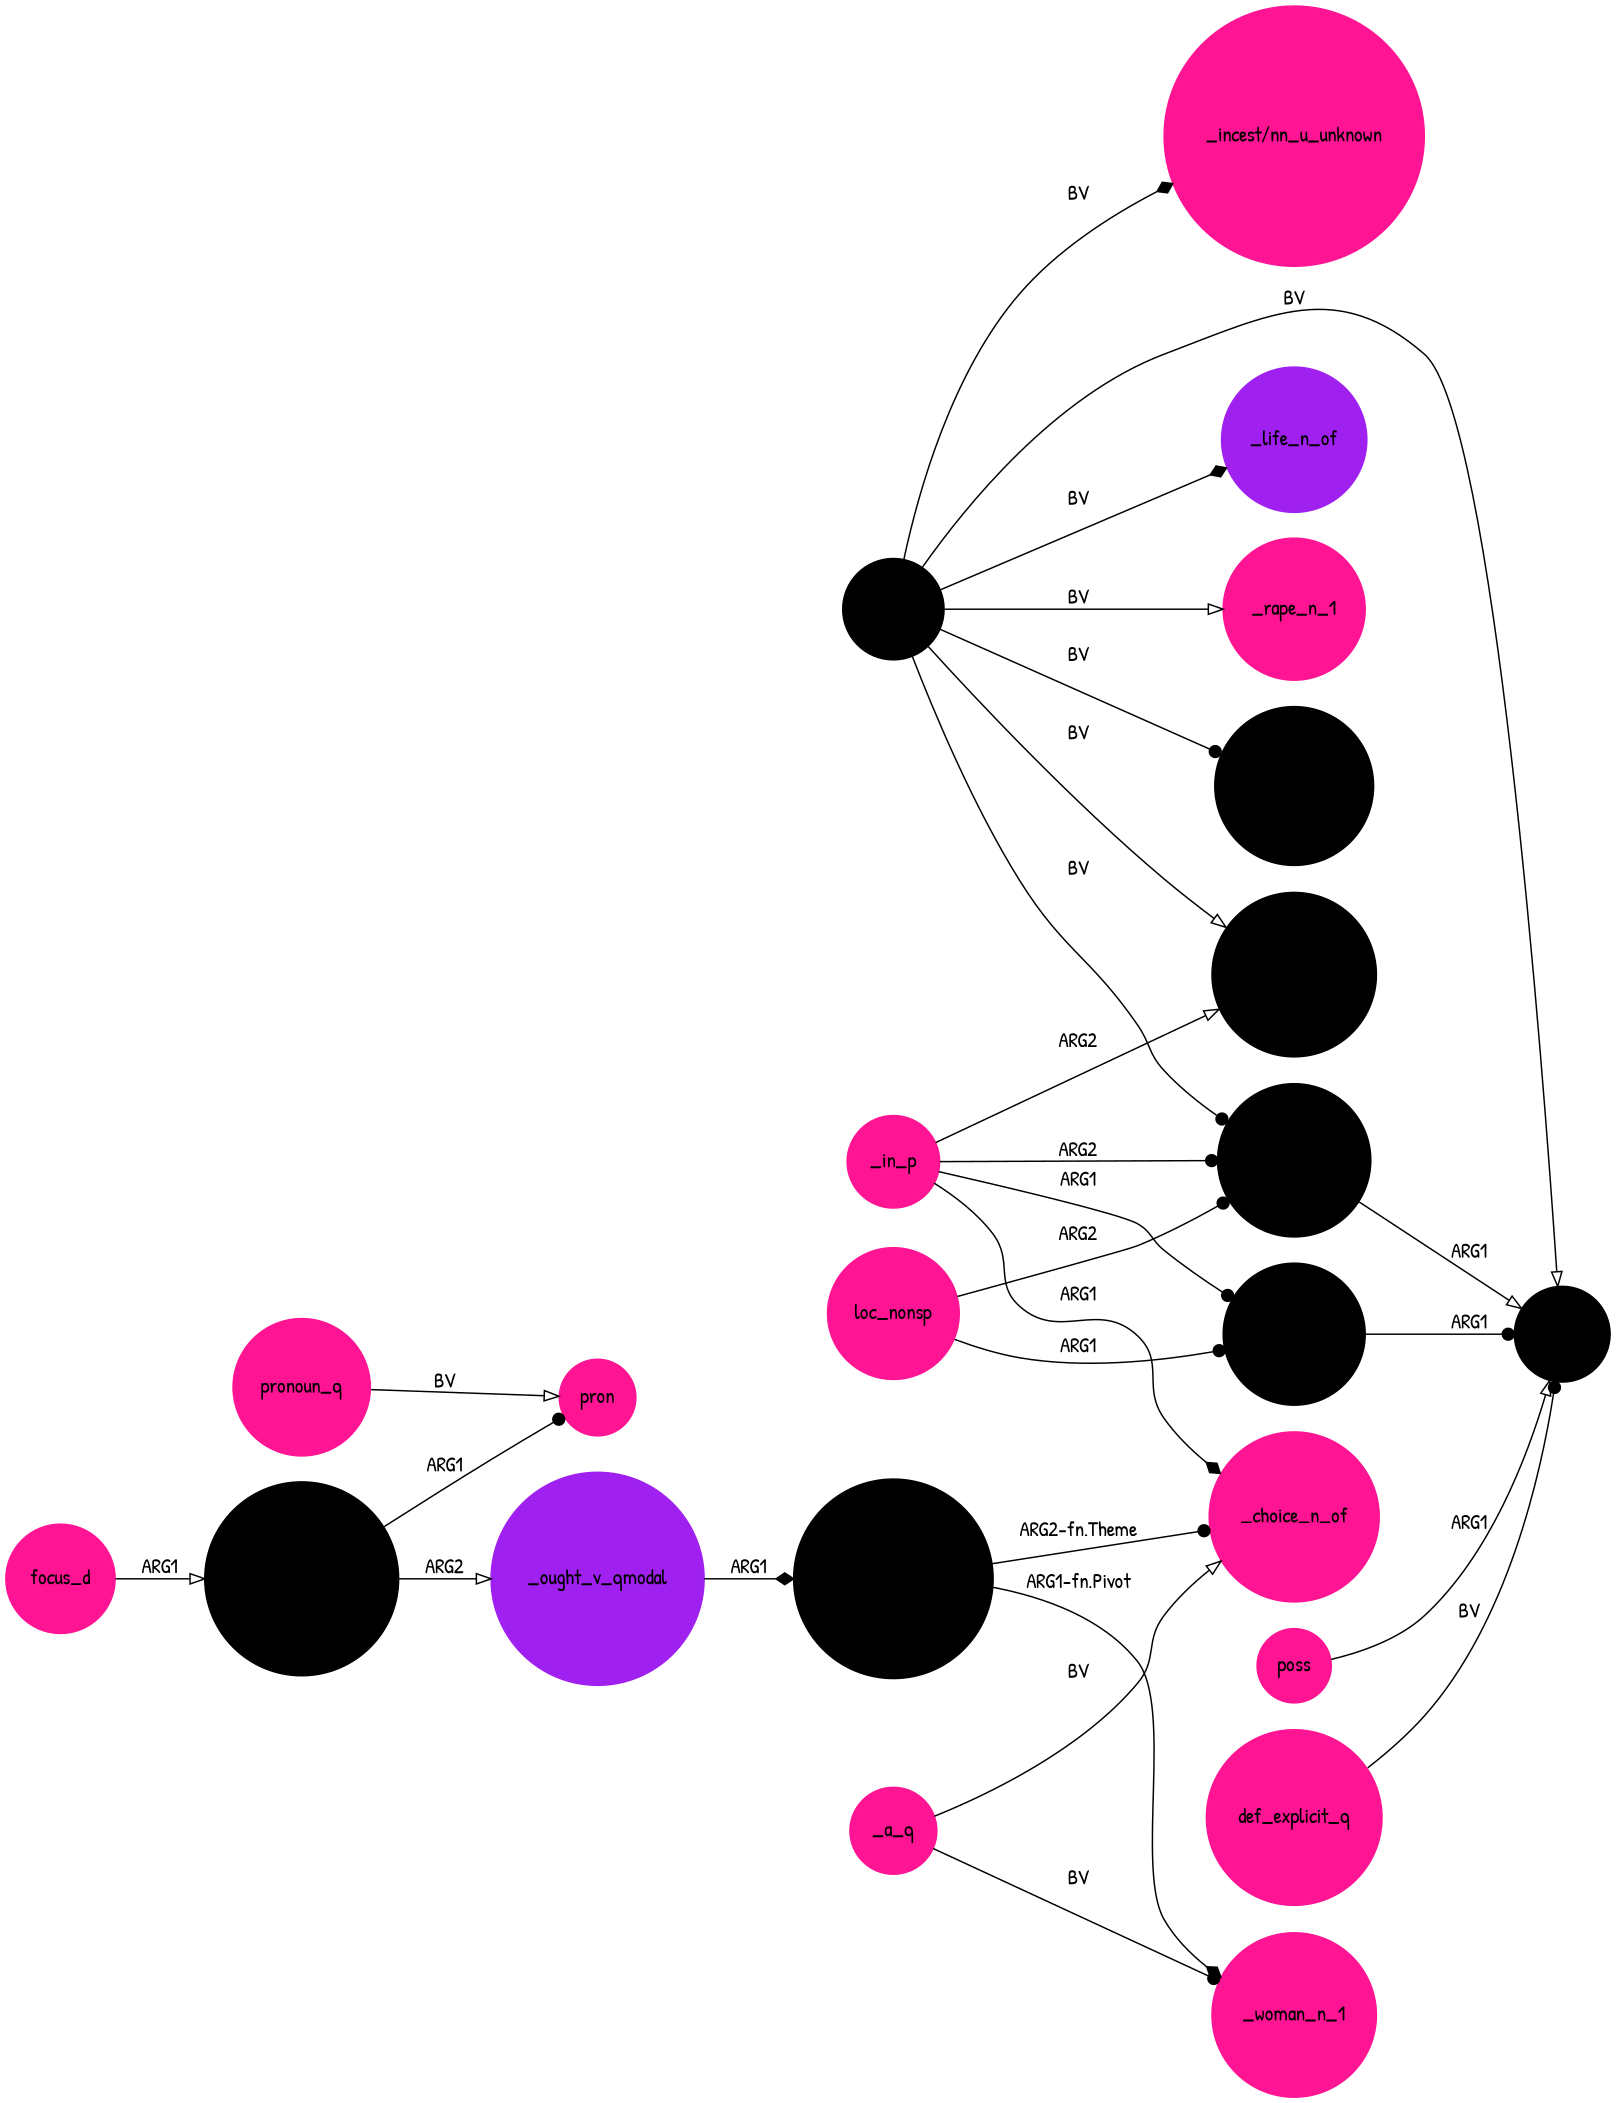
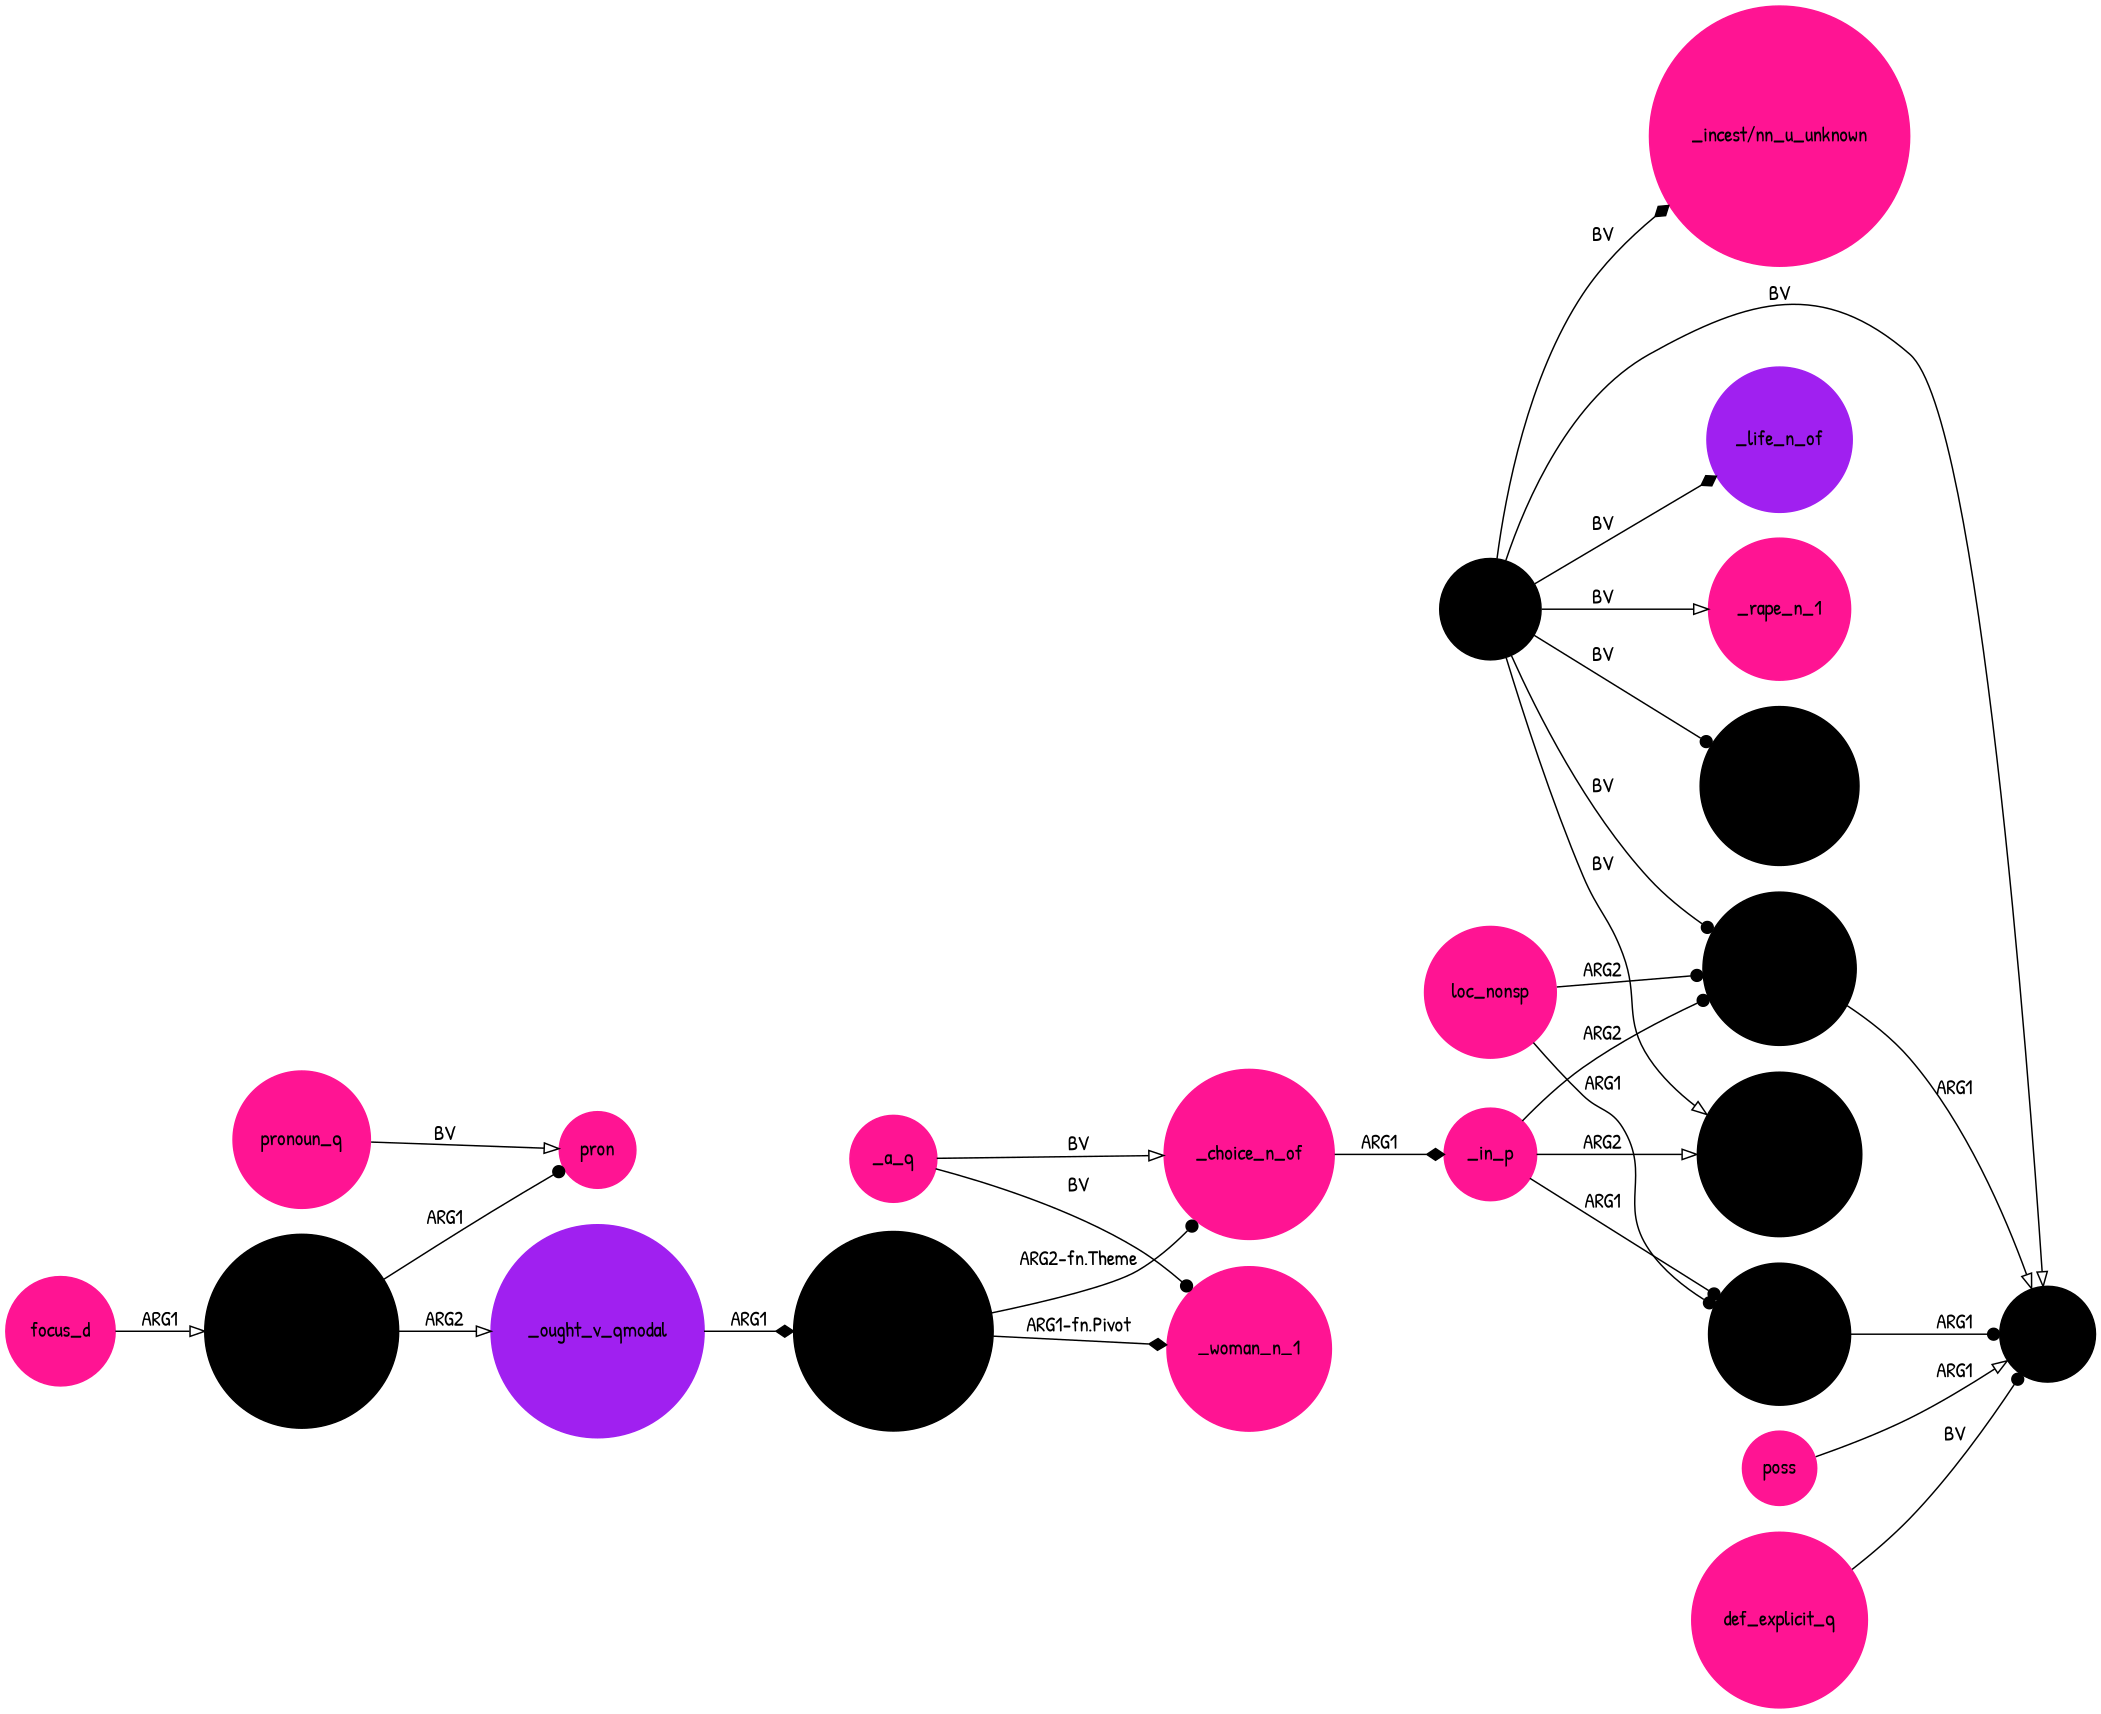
edge "_in_p" -> "_choice_n_of": reversed
